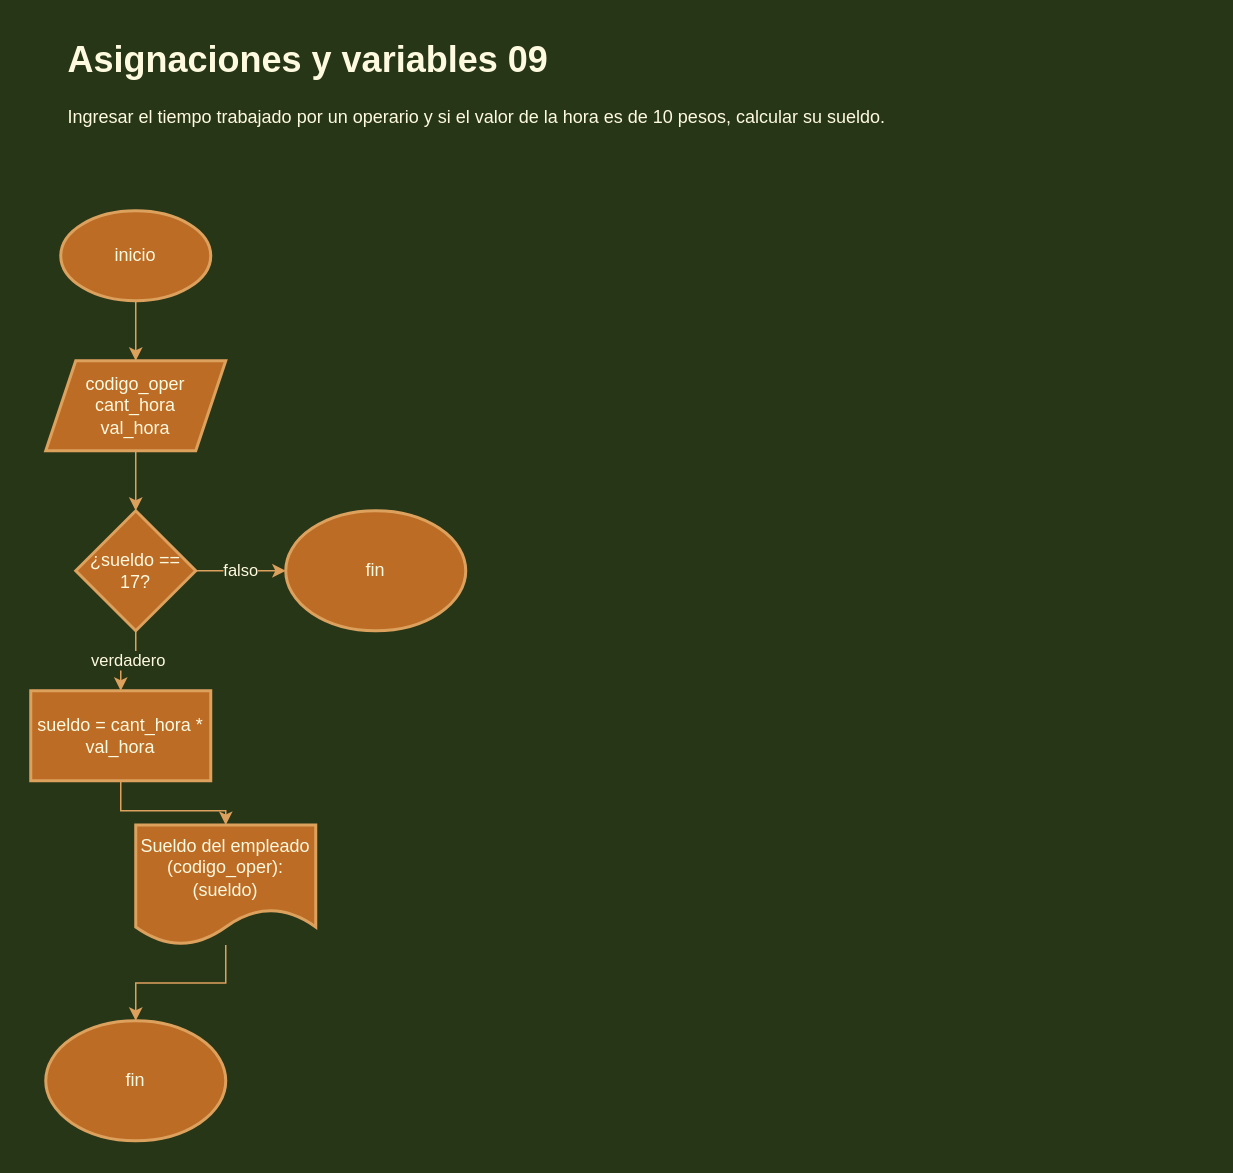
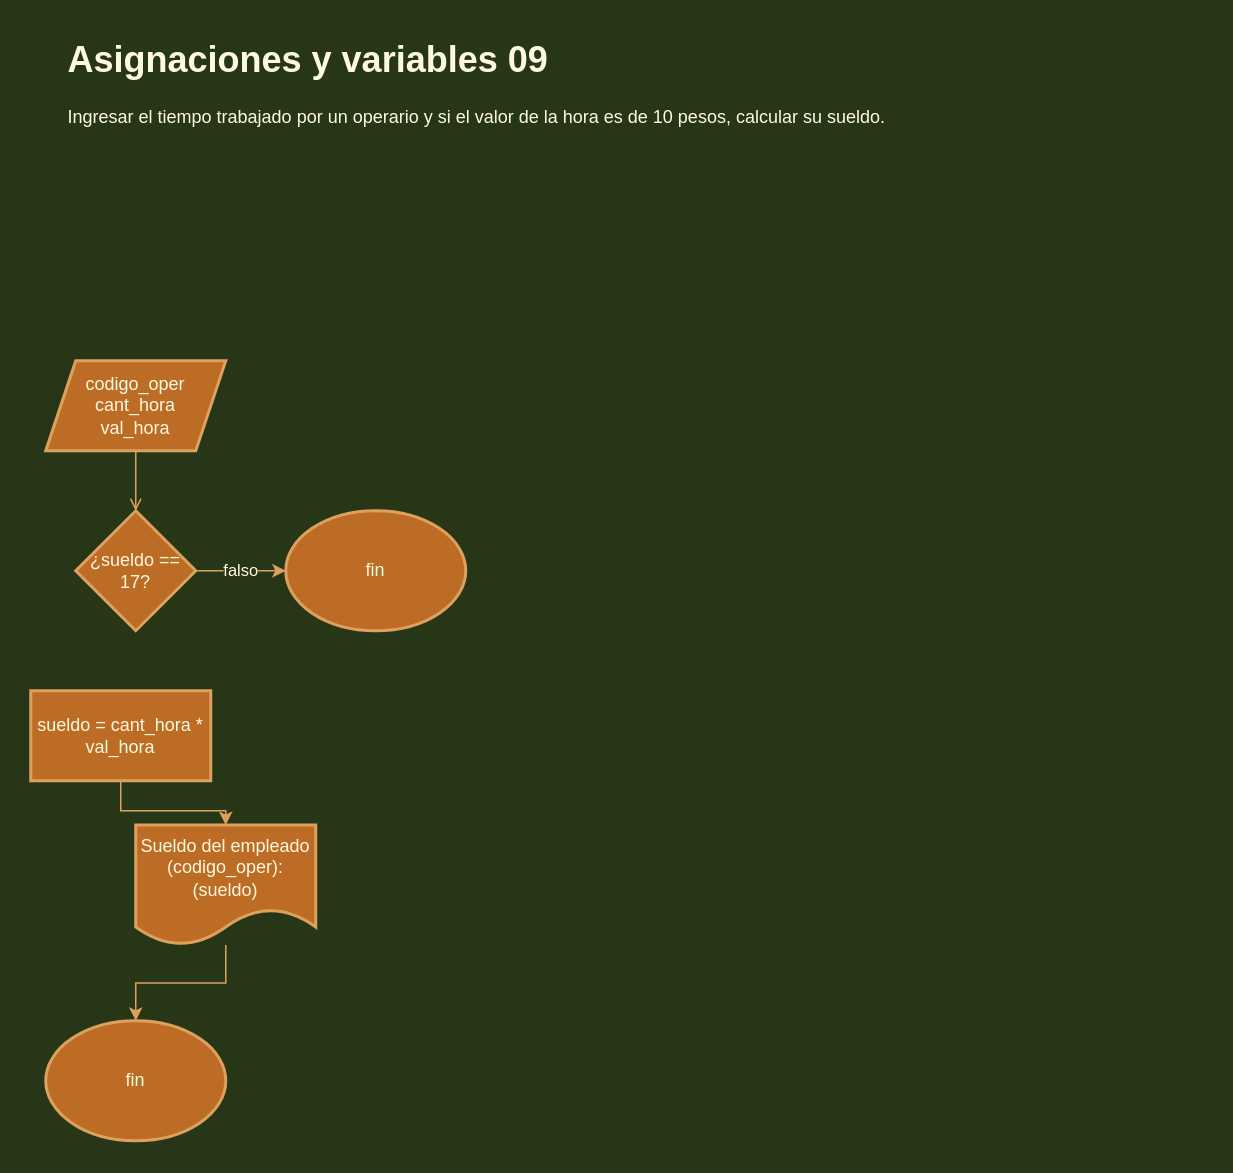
node "inicio": removed
edge "inicio" -> "codigo_oper cant_hora val_hora": removed
edge "codigo_oper cant_hora val_hora" -> "¿sueldo == 17?": arrowhead classic -> open
edge "¿sueldo == 17?" -> "sueldo = cant_hora * val_hora": removed, label "verdadero"
